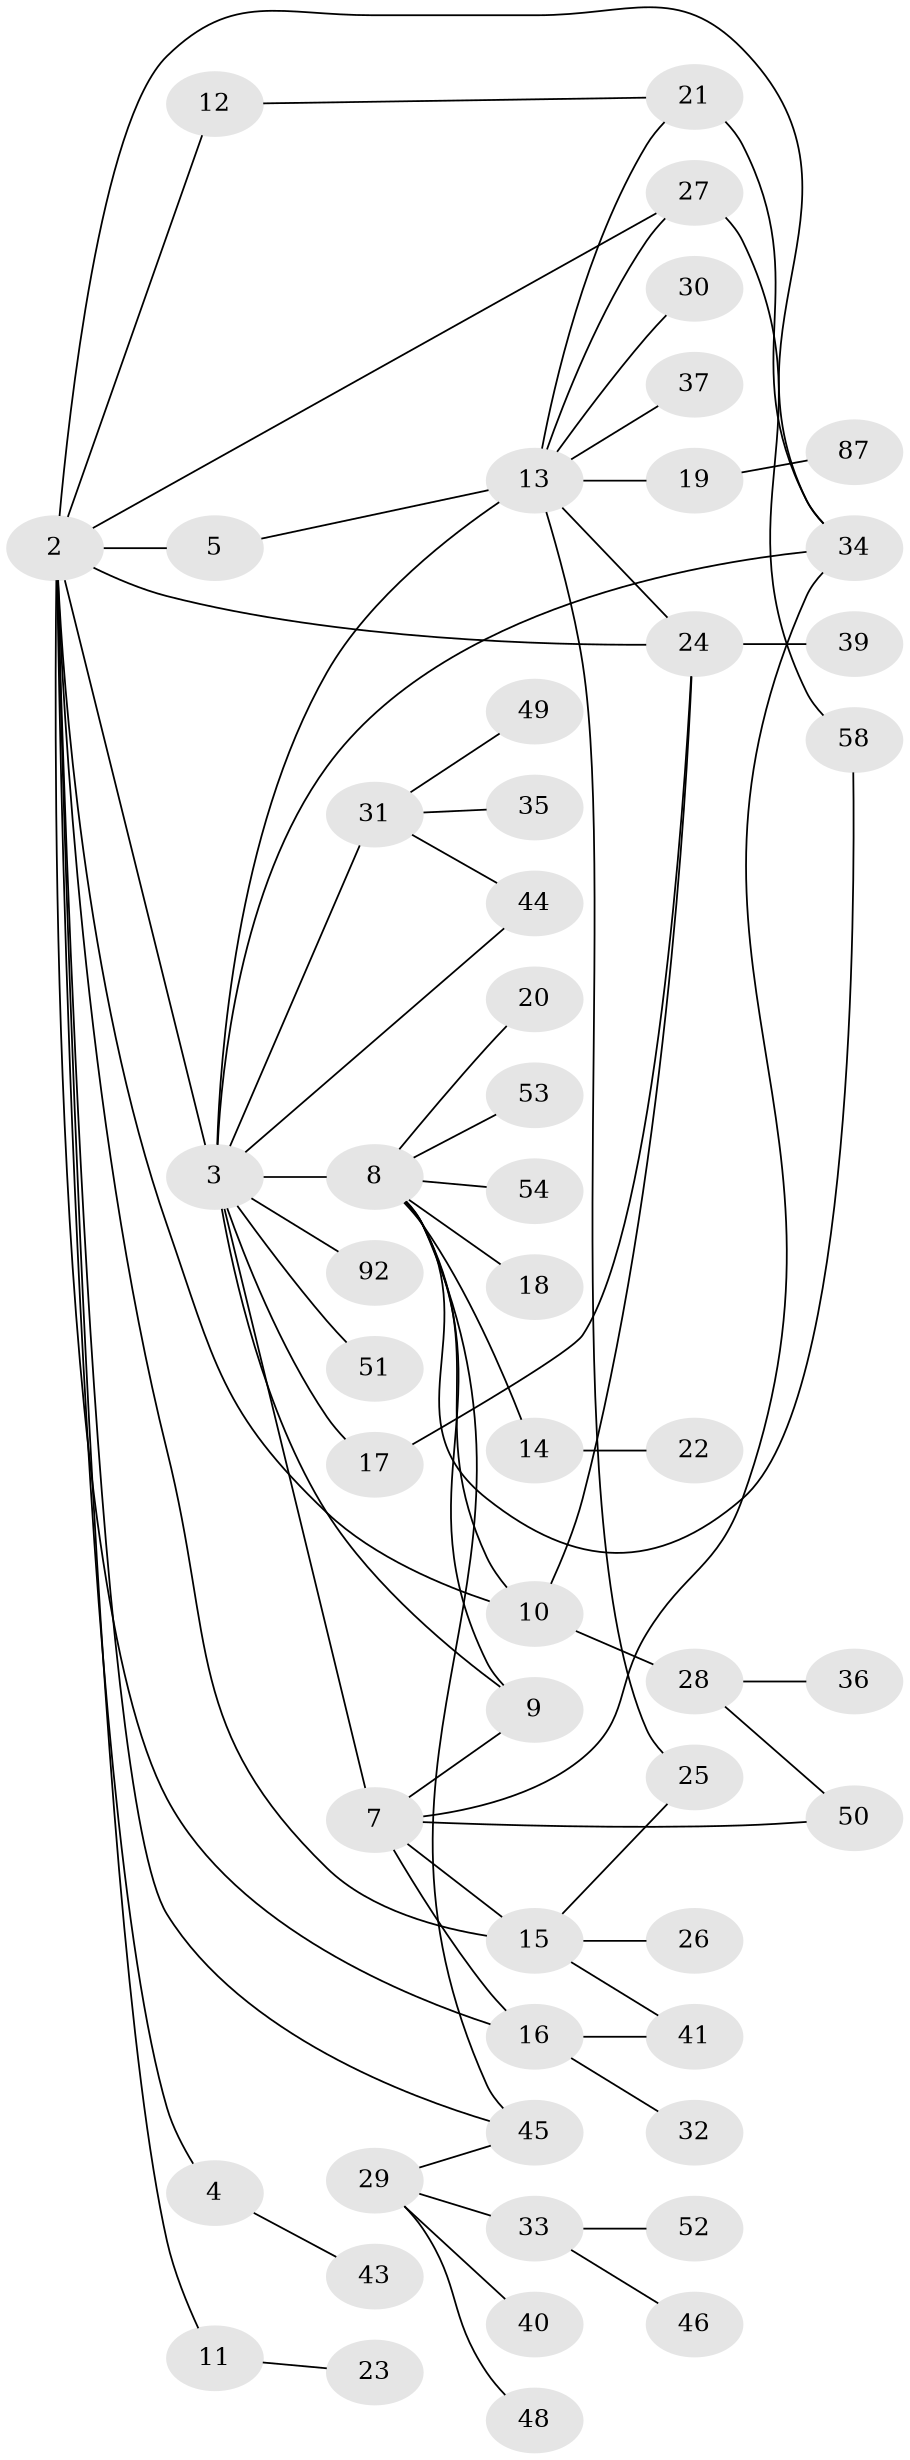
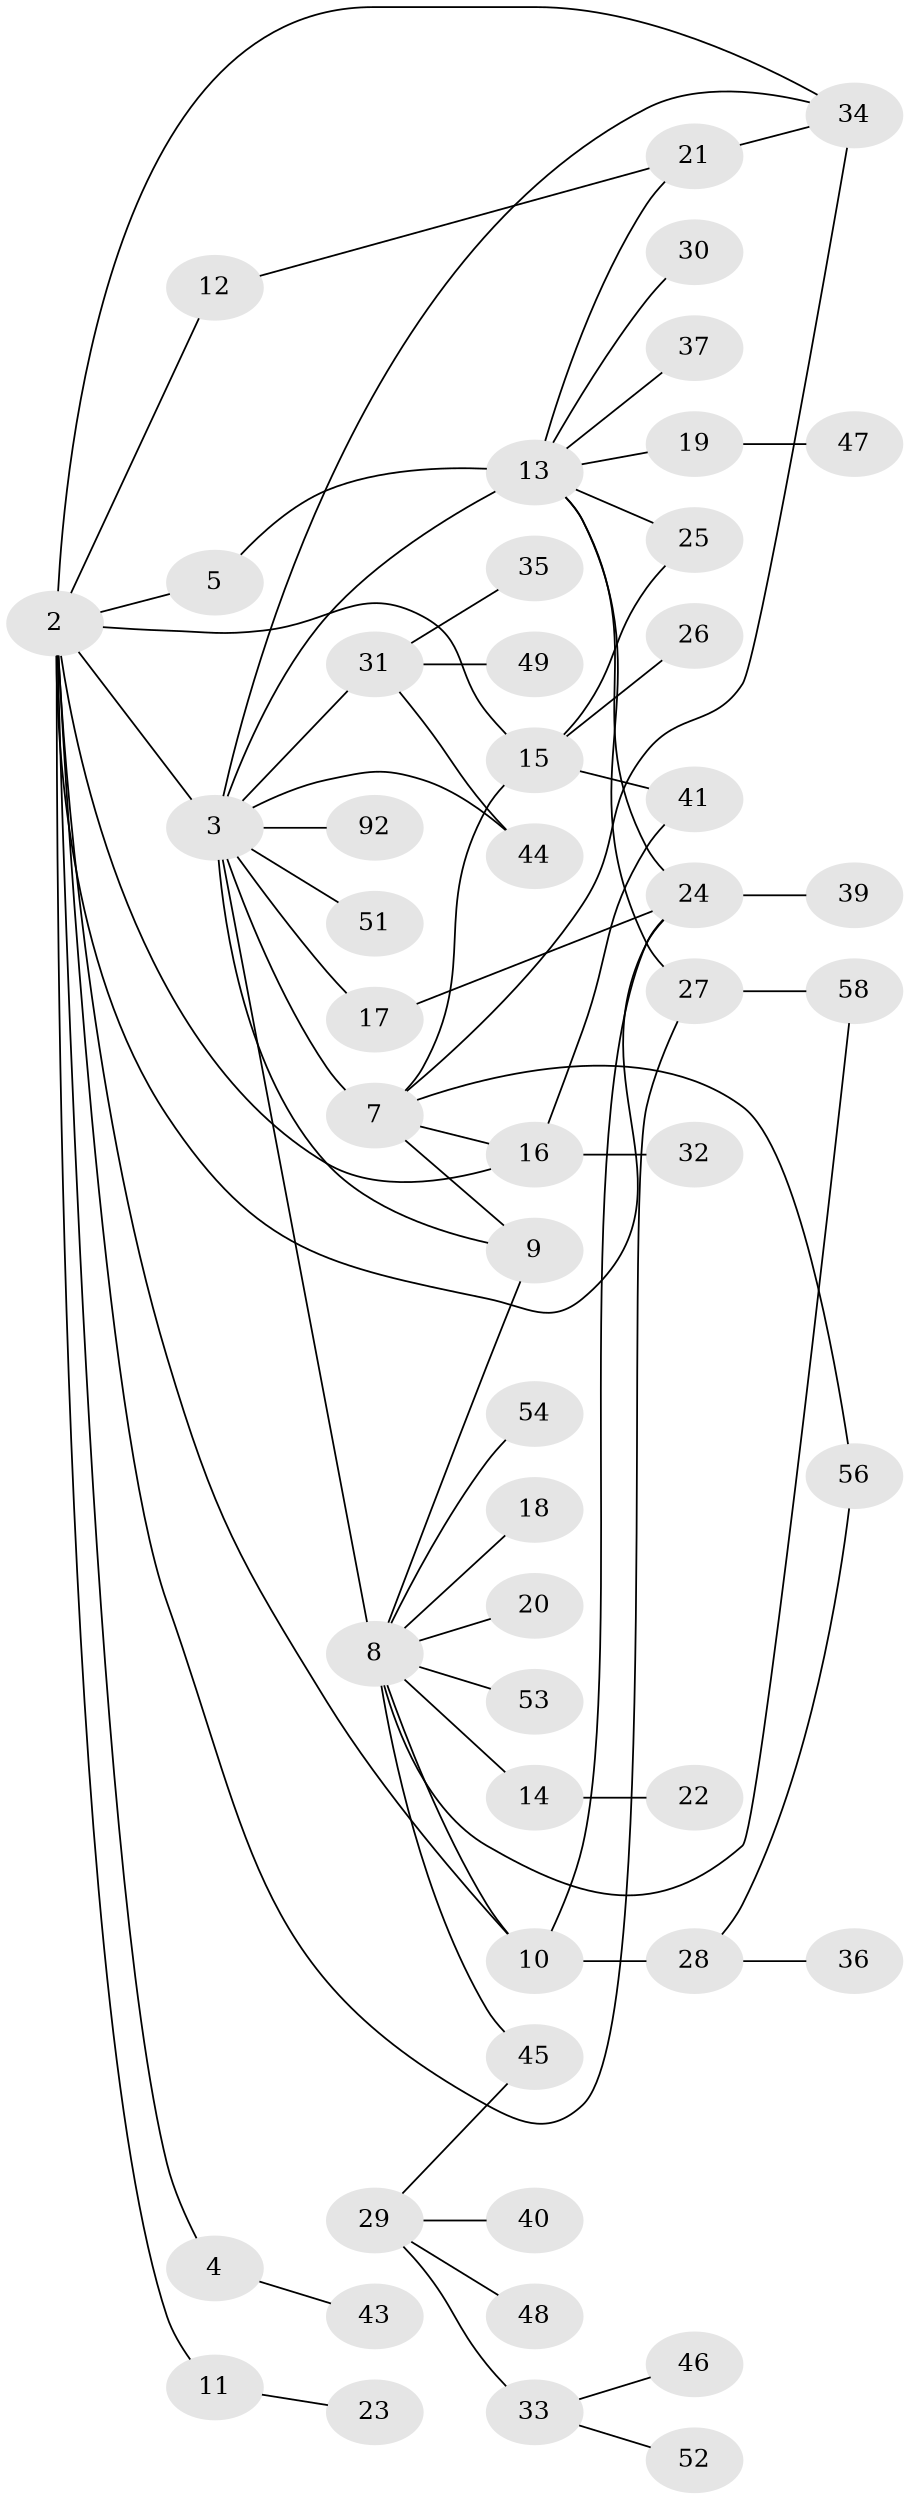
node "87": label "87" -> "47"
edge "2" -- "45": removed
node "50": label "50" -> "56"
